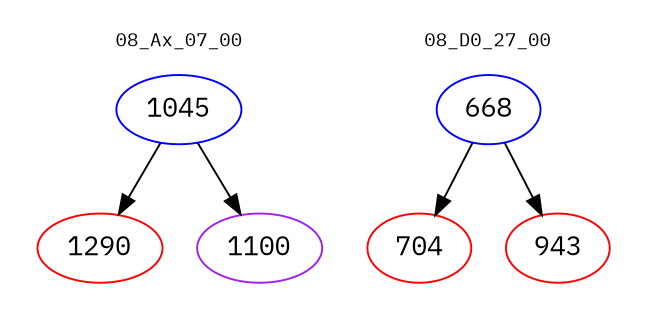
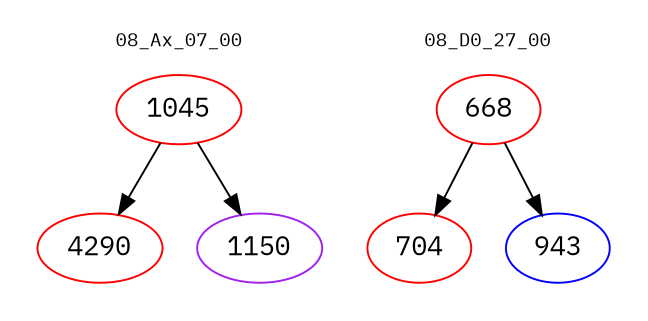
node "1045": color blue -> red
node "668": color blue -> red
node "1290": label "1290" -> "4290"
node "1100": label "1100" -> "1150"
node "943": color red -> blue
